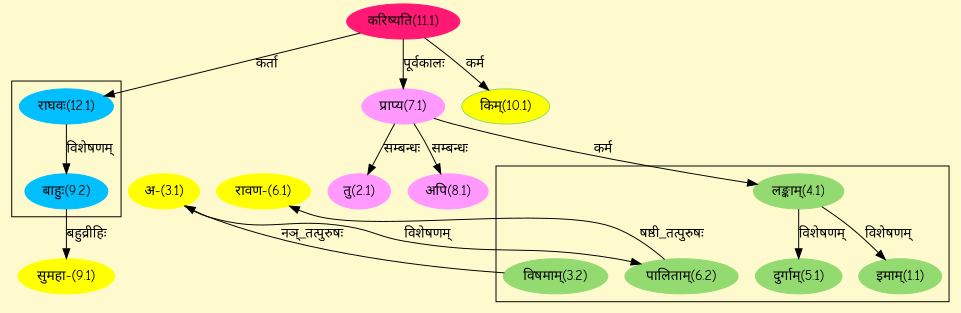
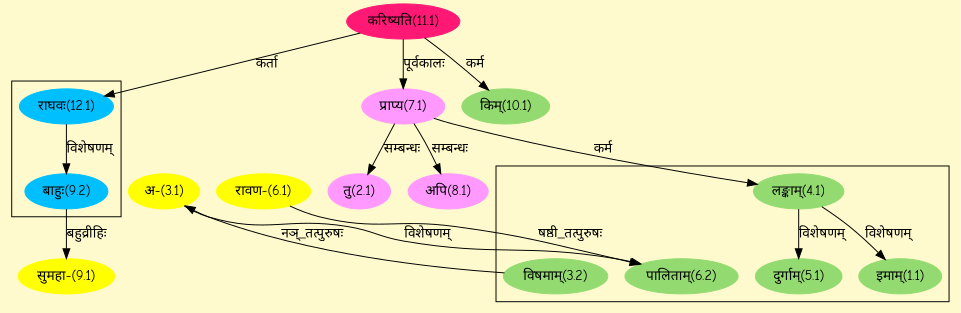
node "किम्(10.1)": fillcolor #ffff00 -> #93db70
edge "पालिताम्(6.2)" -> "रावण-(6.1)": reversed
